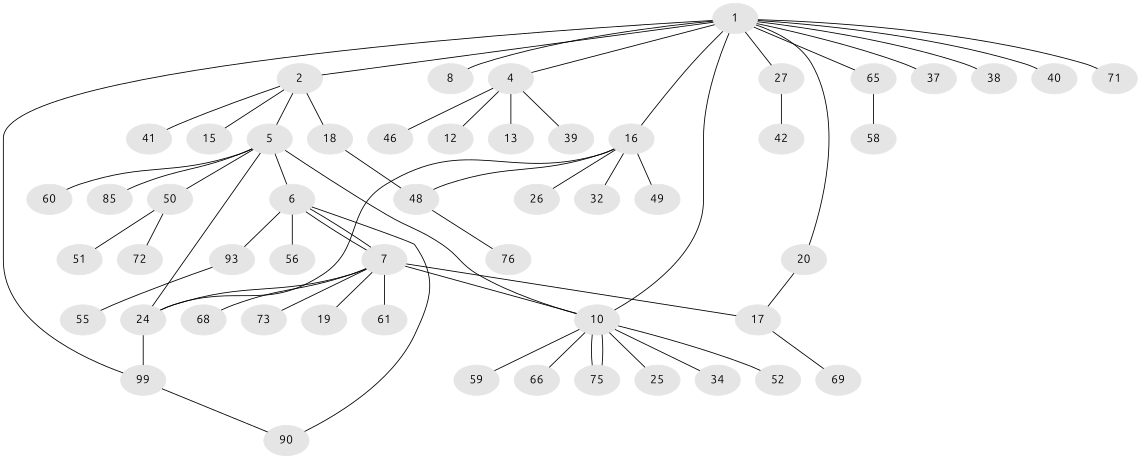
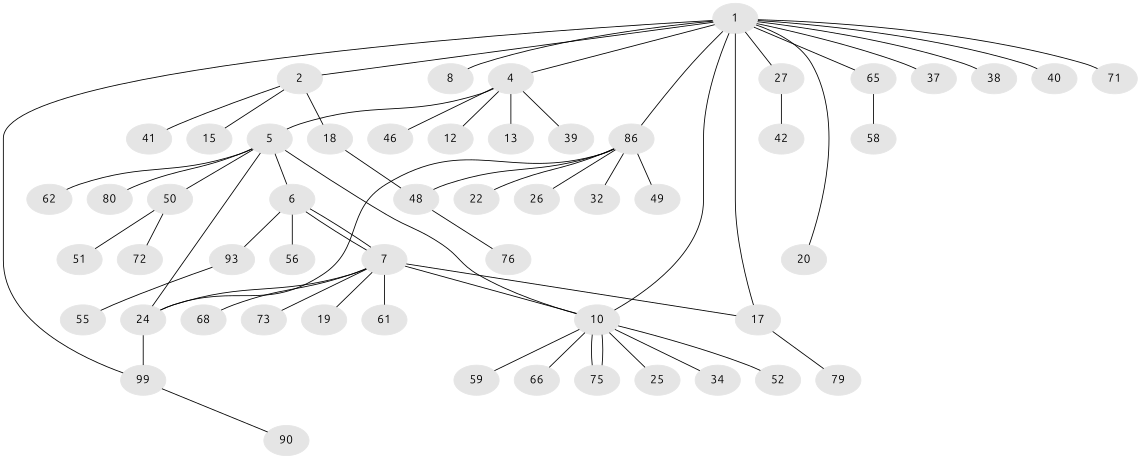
edge "2" -- "5": now "4" -- "5"
node "16": label "16" -> "86"
node "60": label "60" -> "62"
node "85": label "85" -> "80"
node "22": added
edge "20" -- "17": now "1" -- "17"
edge "6" -- "90": removed
node "69": label "69" -> "79"
